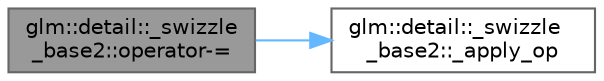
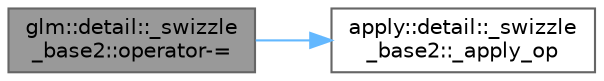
node "glm::detail::_swizzle _base2::_apply_op": label "glm::detail::_swizzle _base2::_apply_op" -> "apply::detail::_swizzle _base2::_apply_op"
